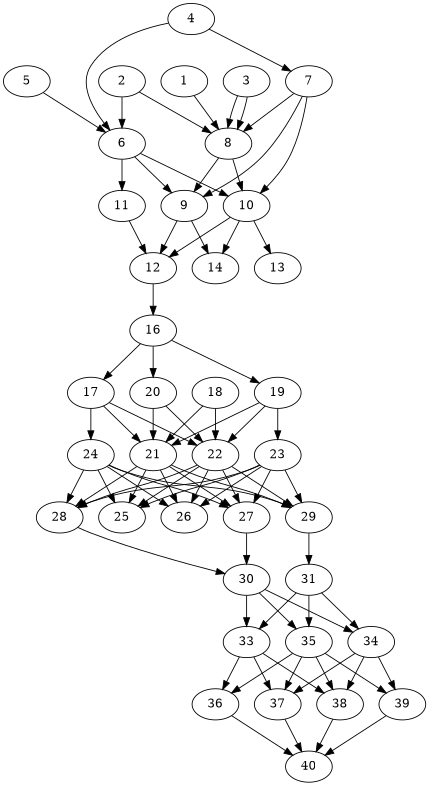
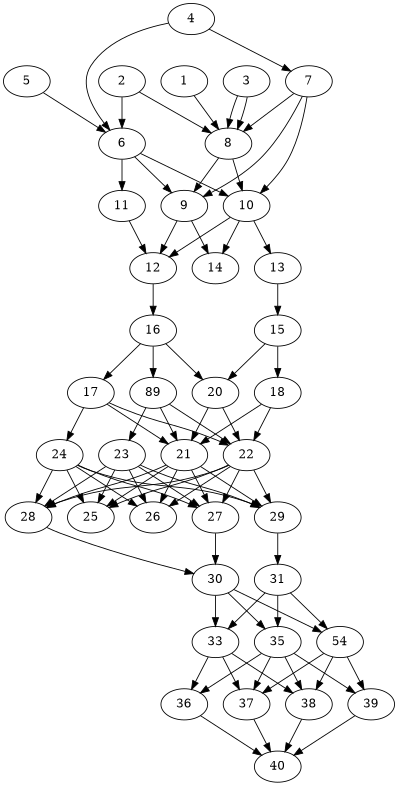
node "15": added
node "19": label "19" -> "89"
node "34": label "34" -> "54"
